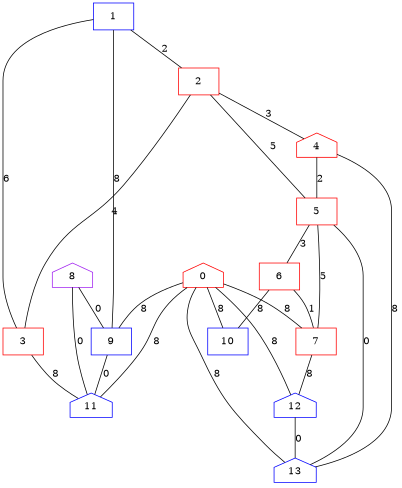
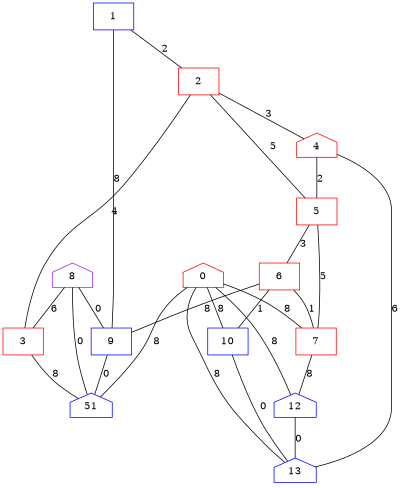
edge "1" -- "3": now "8" -- "3"
edge "0" -- "9": now "6" -- "9"
edge "6" -- "10": label "8" -> "1"
edge "4" -- "13": label "8" -> "6"
edge "5" -- "13": now "10" -- "13"
node "11": label "11" -> "51"
